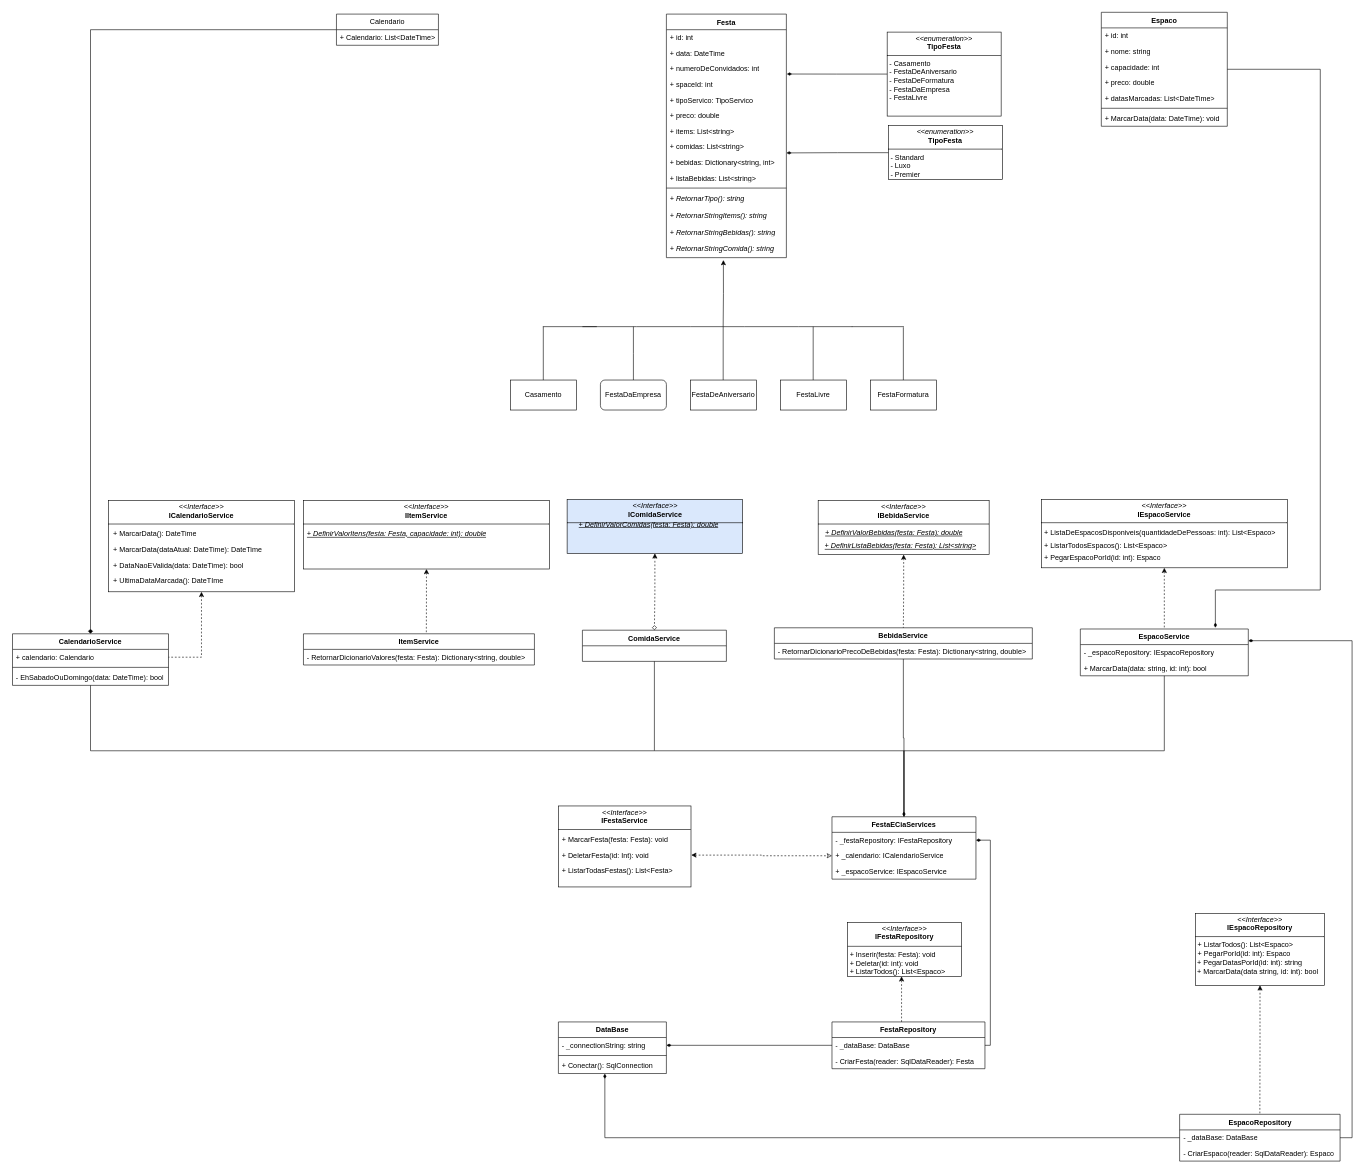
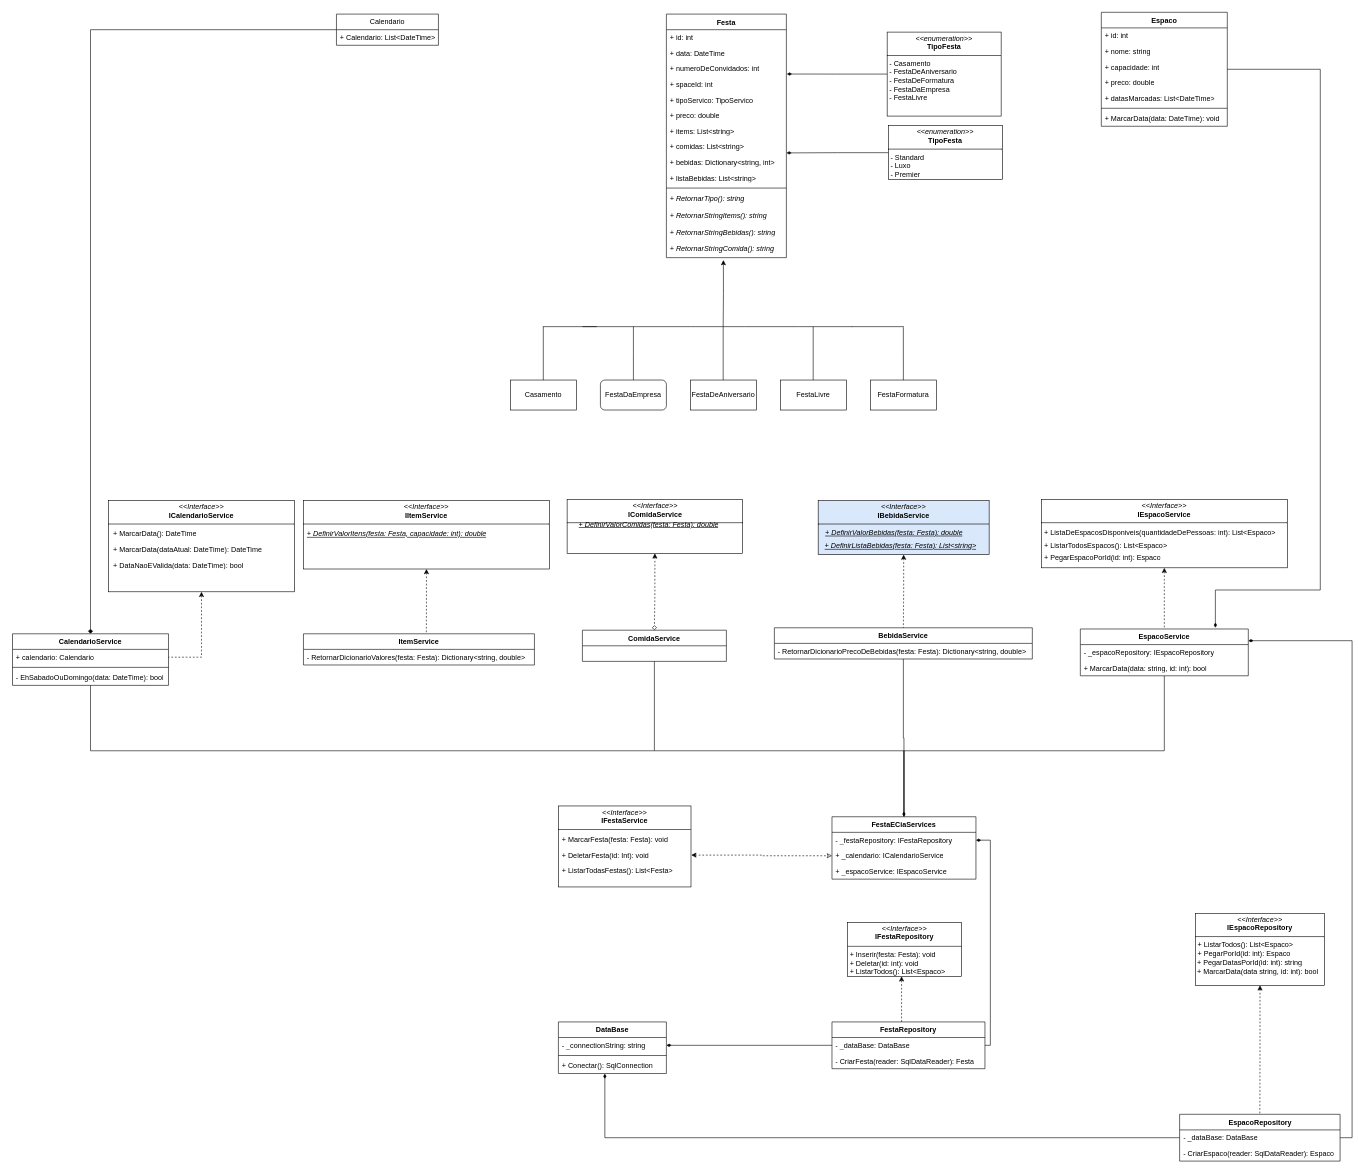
node "<<Interface>> IComidaService": fillcolor #dae8fc -> #ffffff
node "<<Interface>> IBebidaService": fillcolor #ffffff -> #dae8fc
node "+ UltimaDataMarcada(): DateTIme": removed
